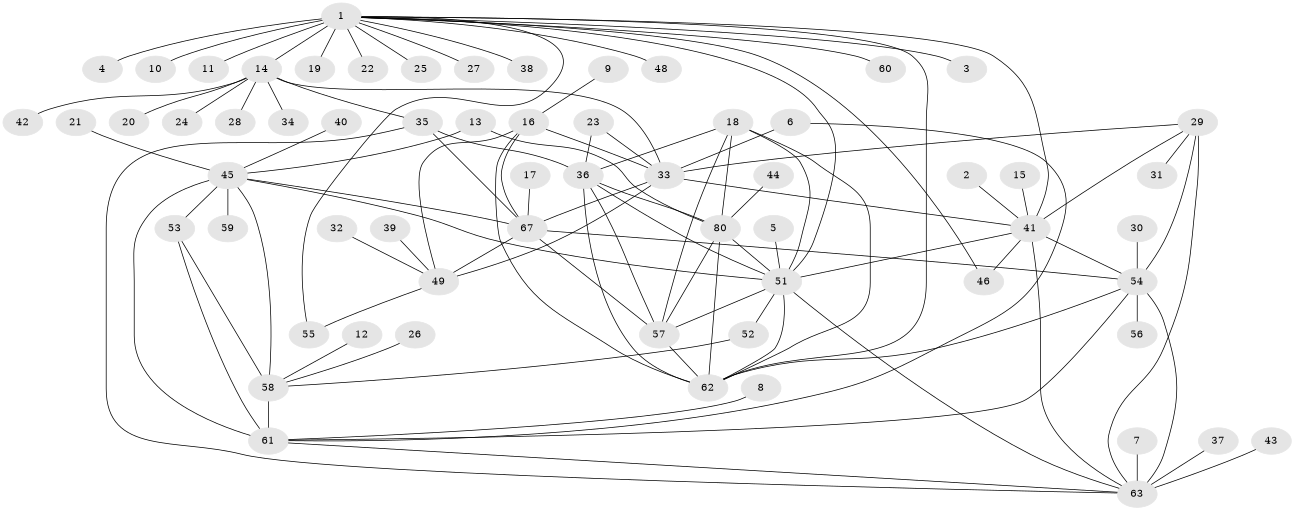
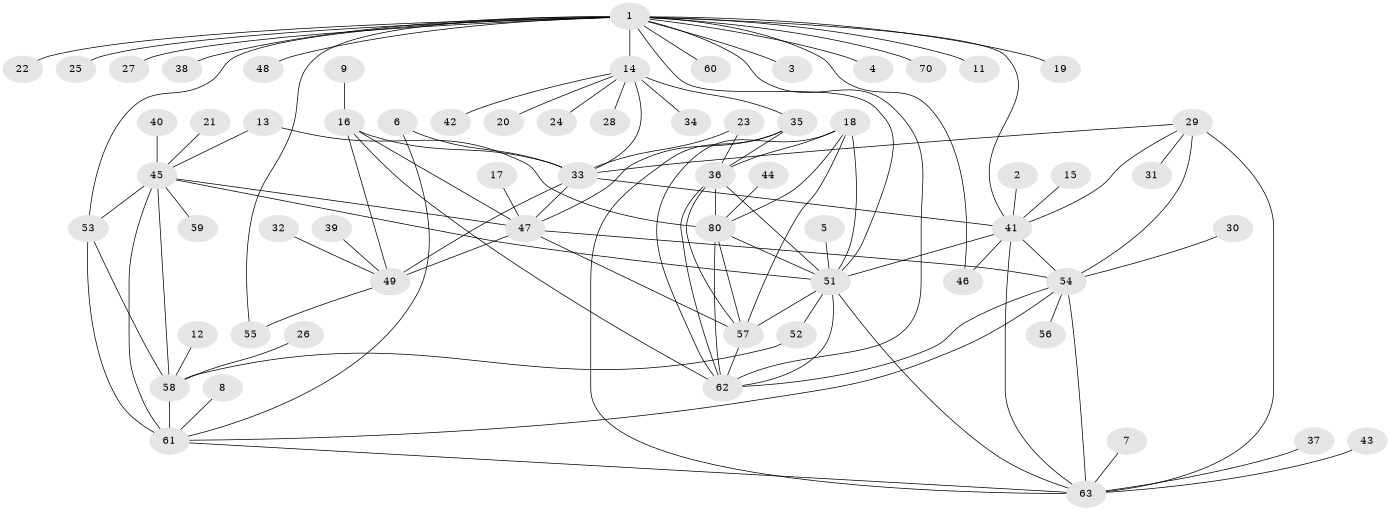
edge "1" -- "53": added
node "10": label "10" -> "70"
node "67": label "67" -> "47"
